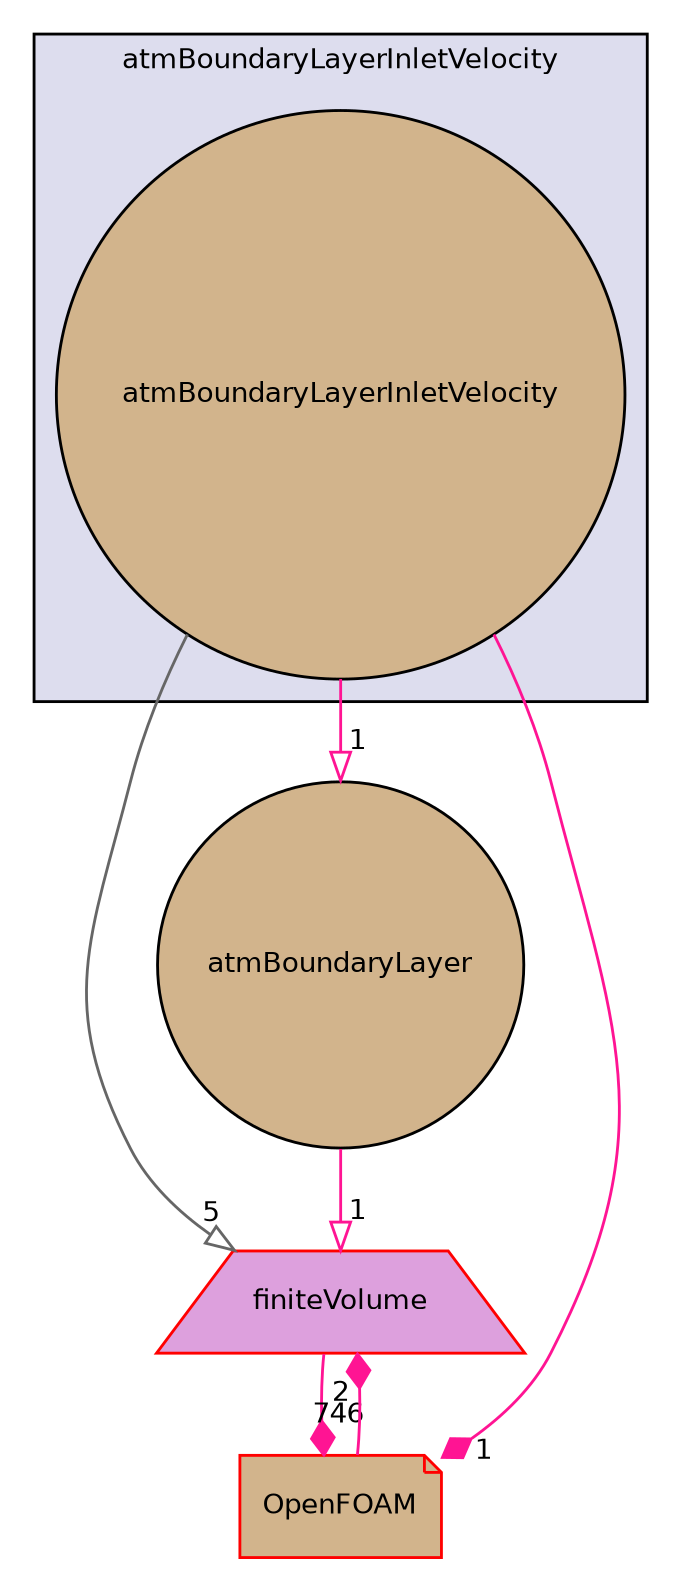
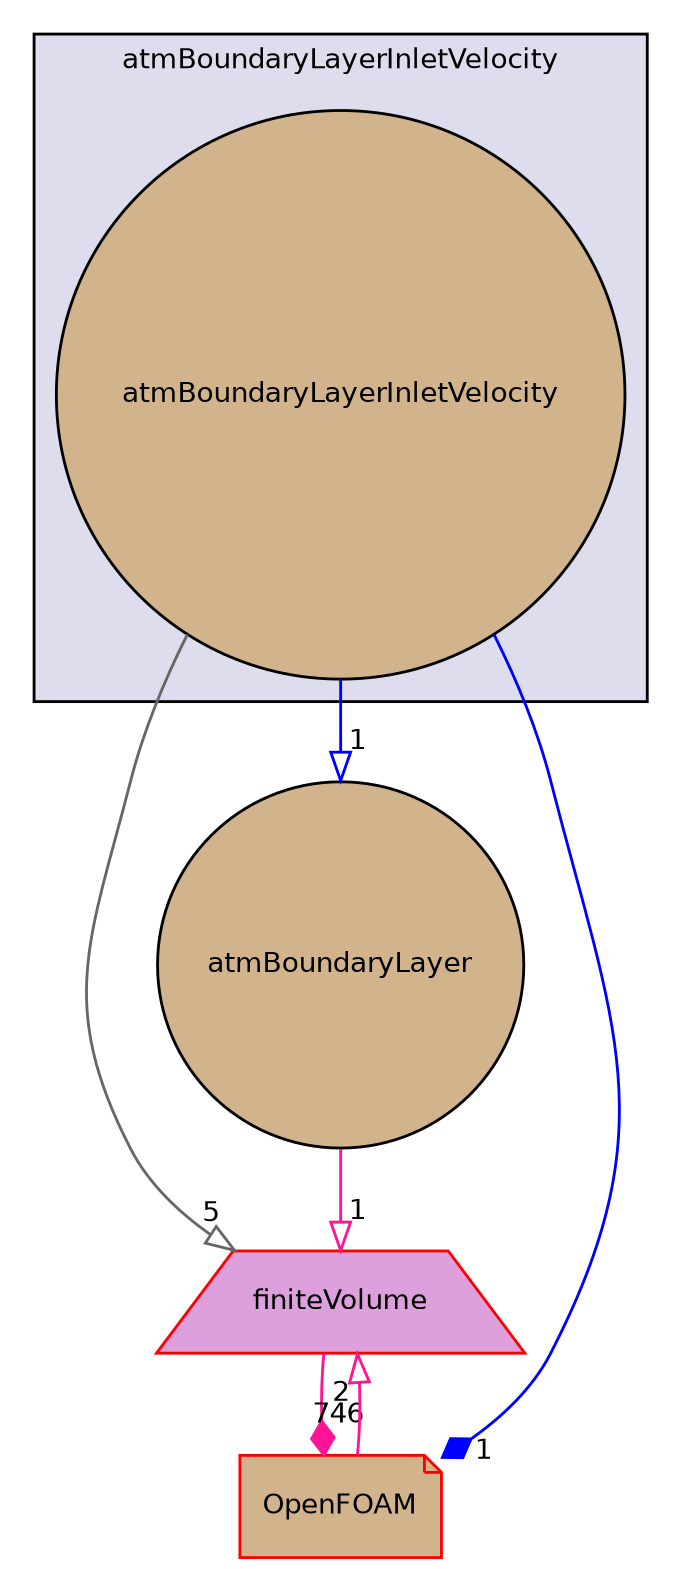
edge "atmBoundaryLayerInletVelocity" -> "atmBoundaryLayer": color deeppink -> blue
edge "atmBoundaryLayerInletVelocity" -> "OpenFOAM": color deeppink -> blue
edge "OpenFOAM" -> "finiteVolume": arrowhead diamond -> onormal
